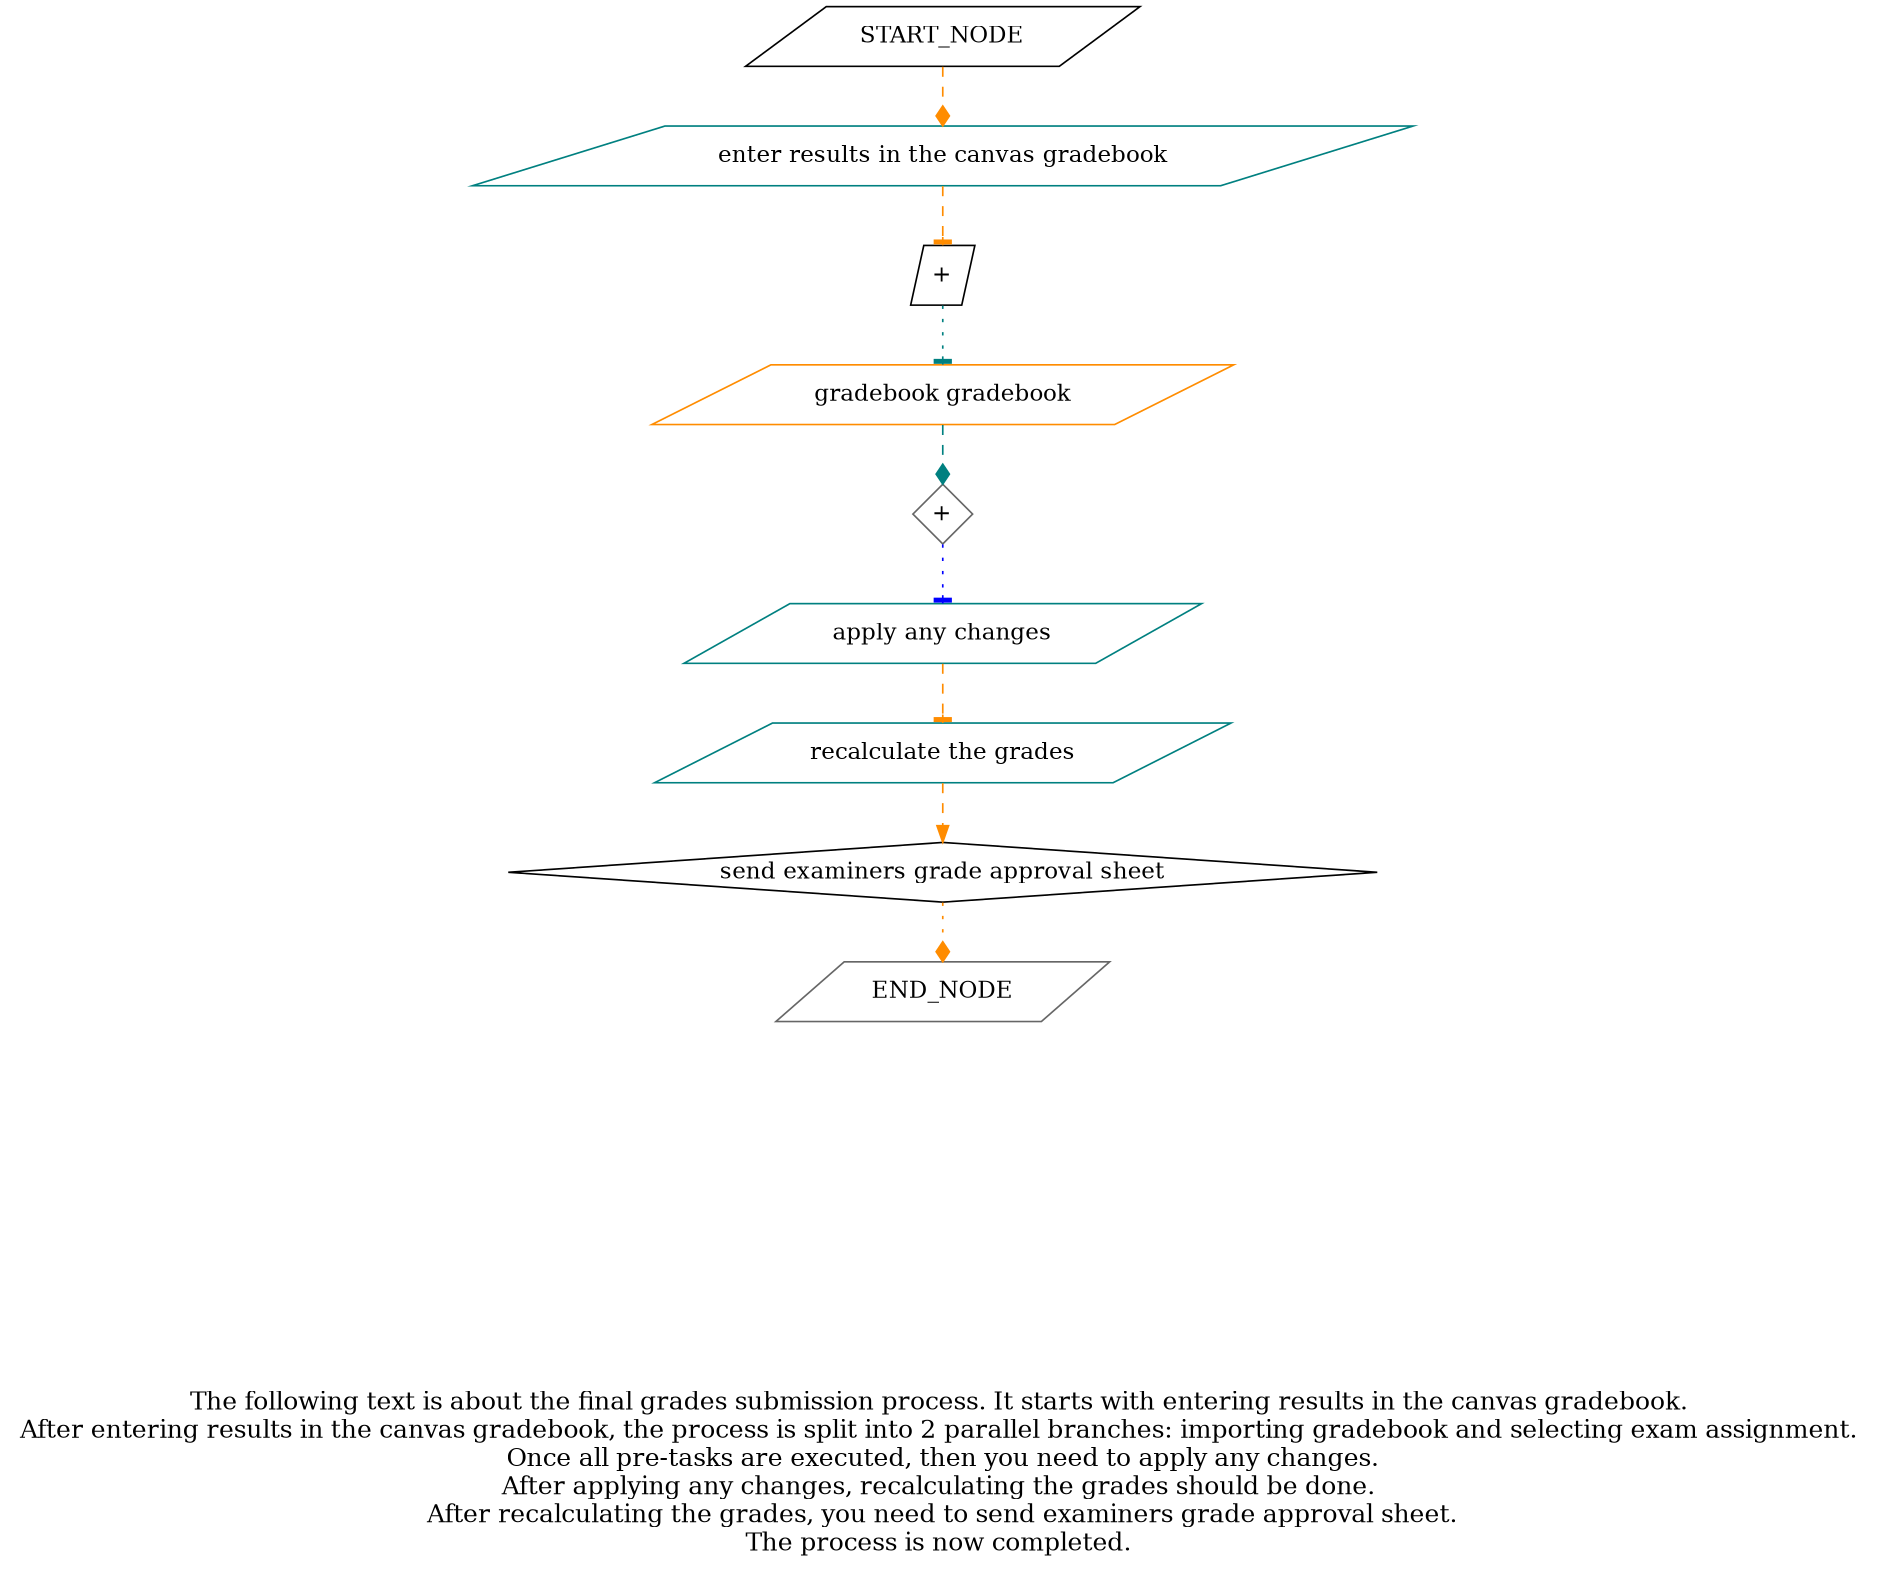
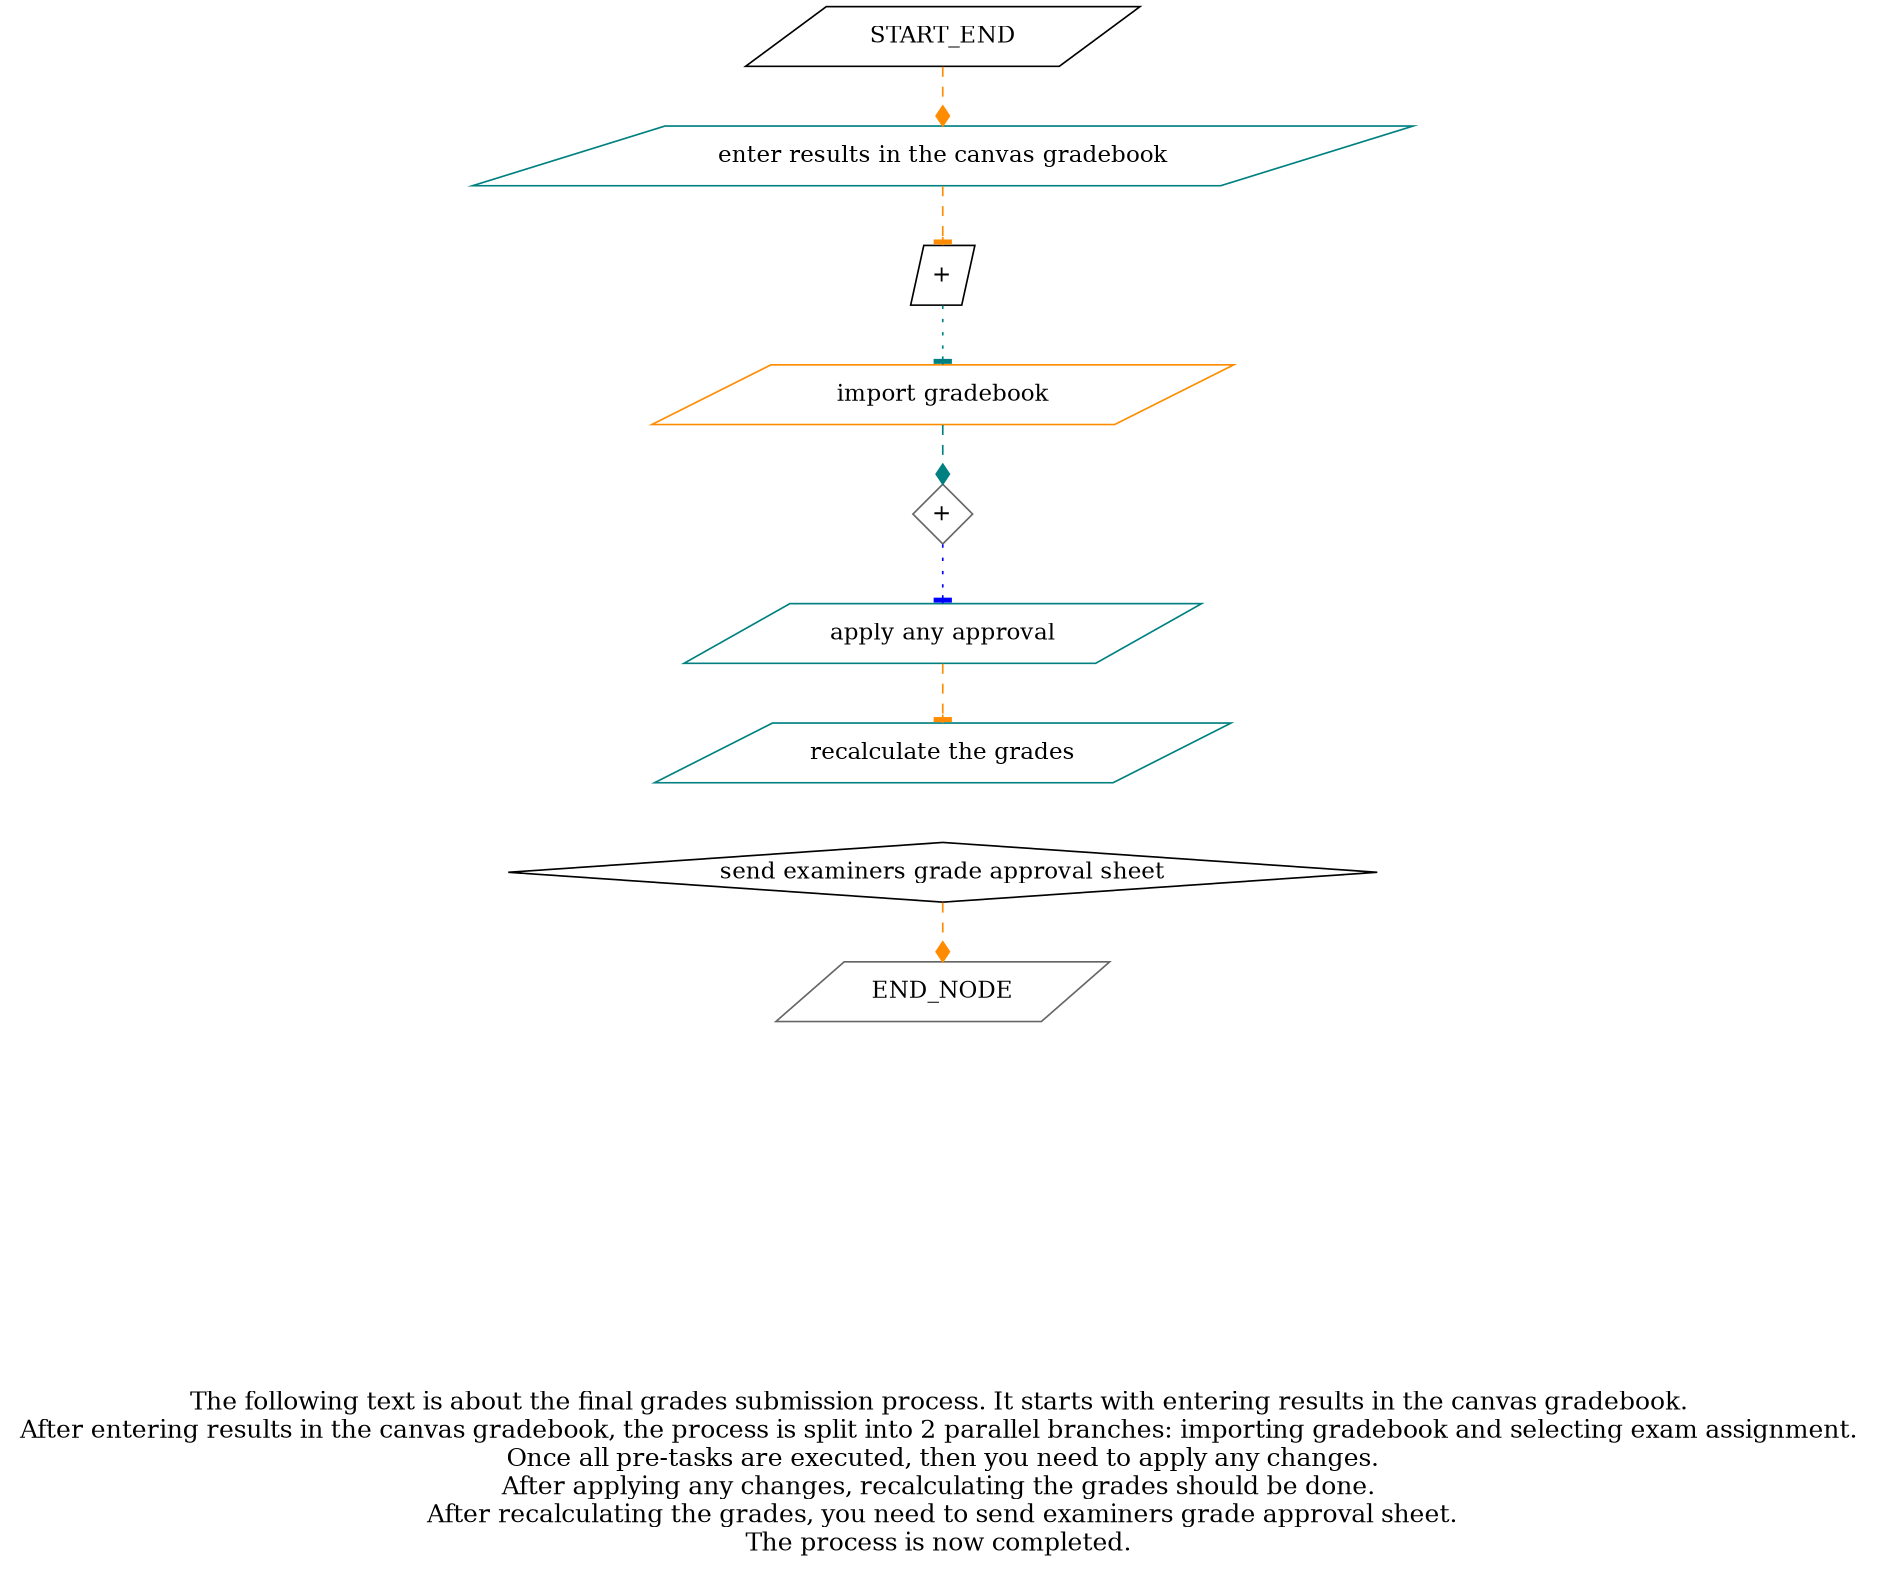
node "START_NODE": label "START_NODE" -> "START_END"
node "gradebook gradebook": label "gradebook gradebook" -> "import gradebook"
node "apply any changes": label "apply any changes" -> "apply any approval"
edge "recalculate the grades" -> "send examiners grade approval sheet": removed
edge "send examiners grade approval sheet" -> "END_NODE": style dotted -> dashed
